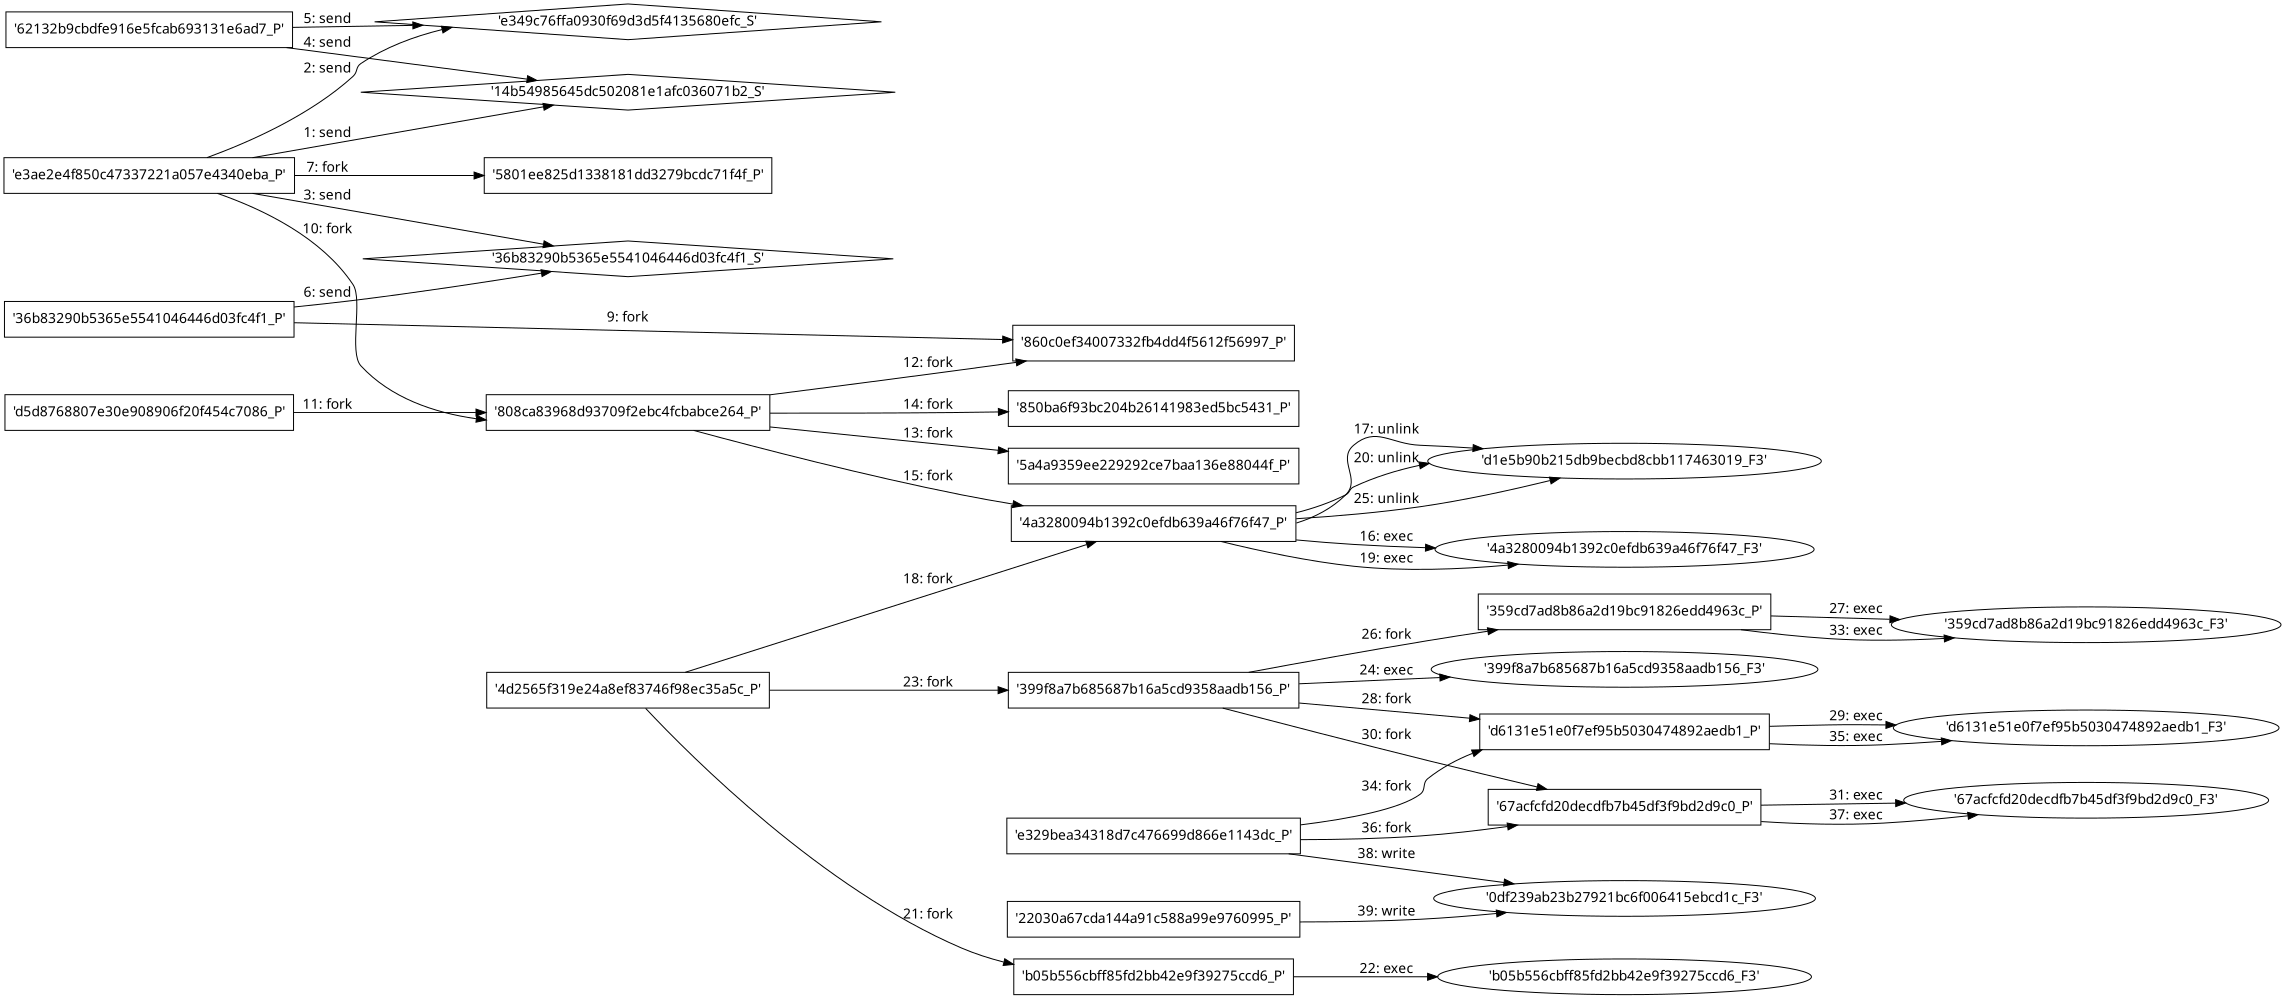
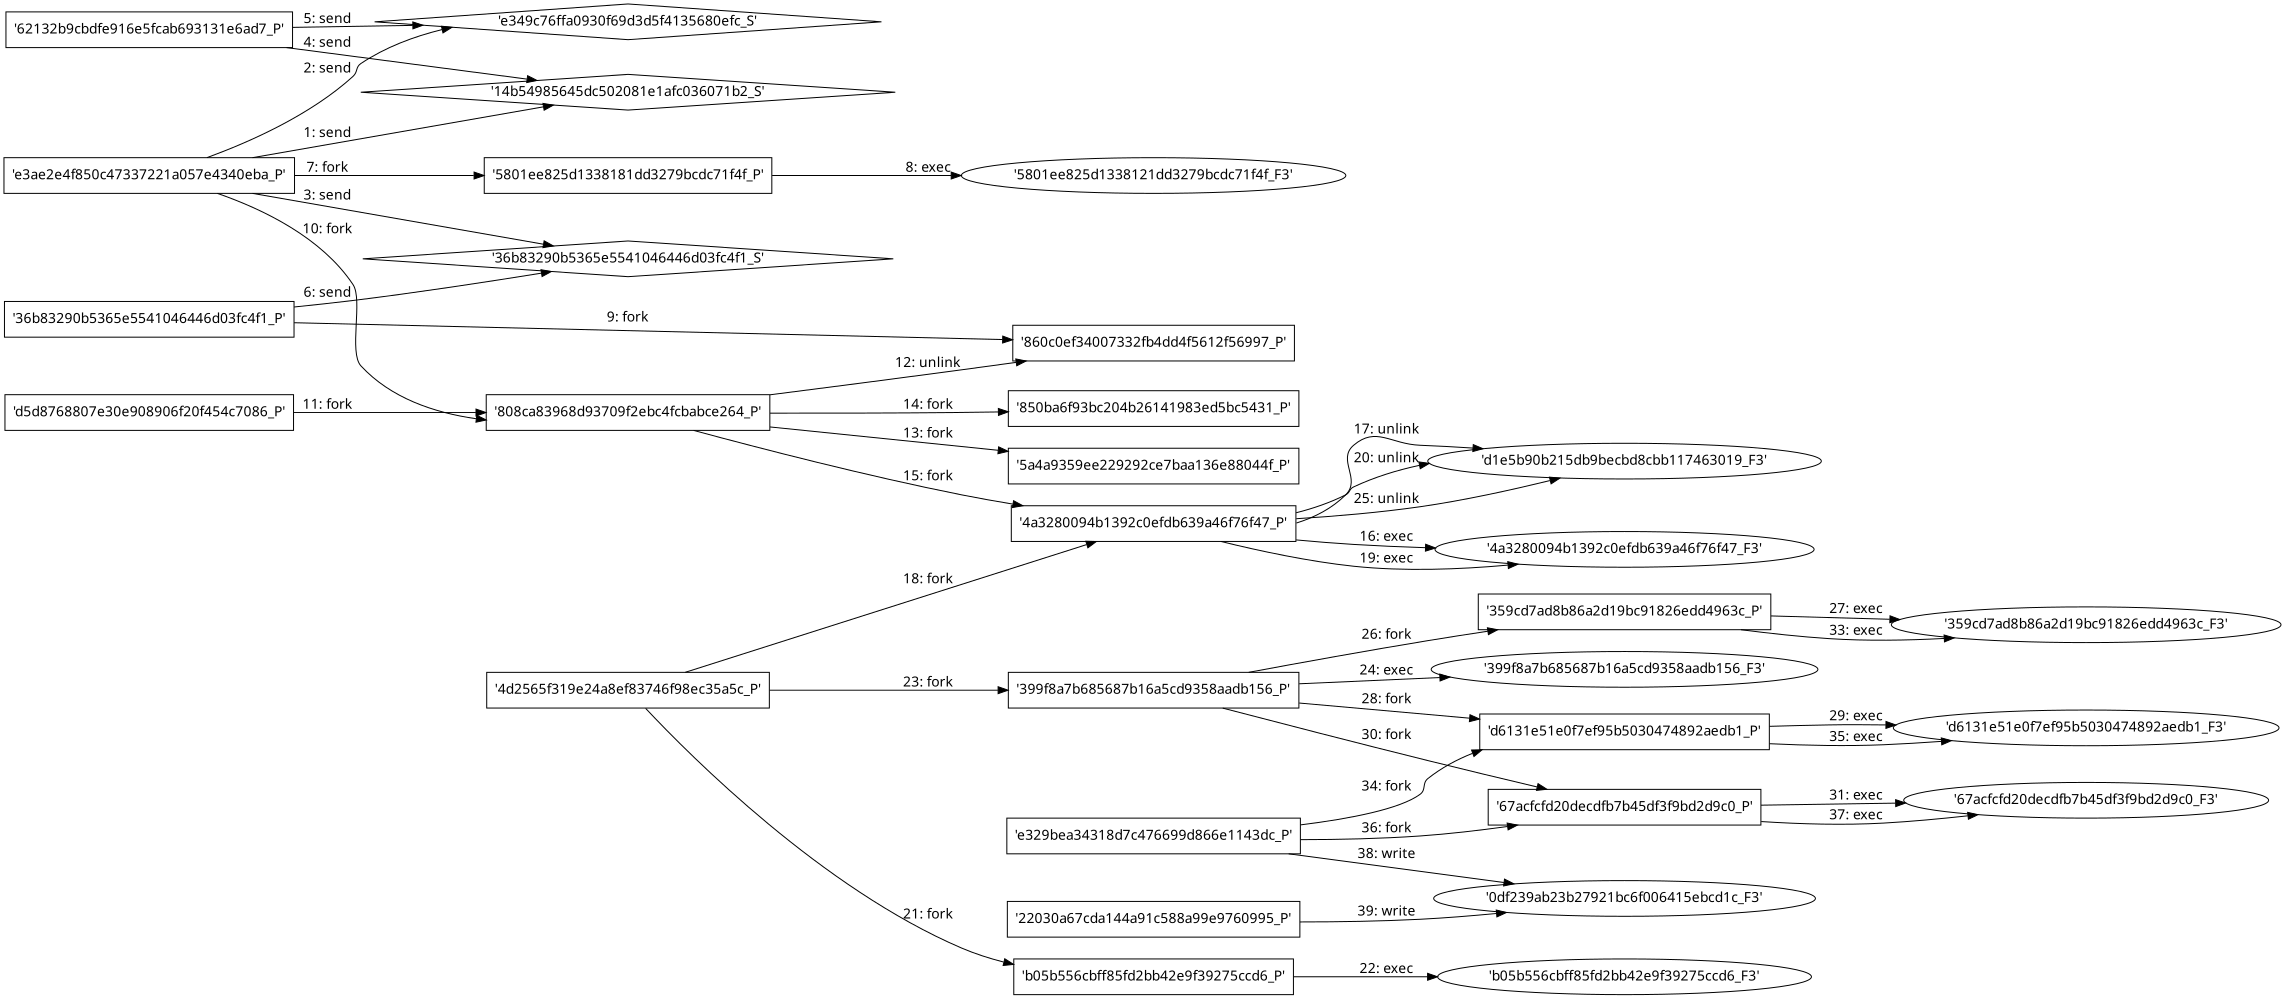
node "'5801ee825d1338121dd3279bcdc71f4f_F3'": added
edge "'808ca83968d93709f2ebc4fcbabce264_P'" -> "'860c0ef34007332fb4dd4f5612f56997_P'": label "12: fork" -> "12: unlink"
